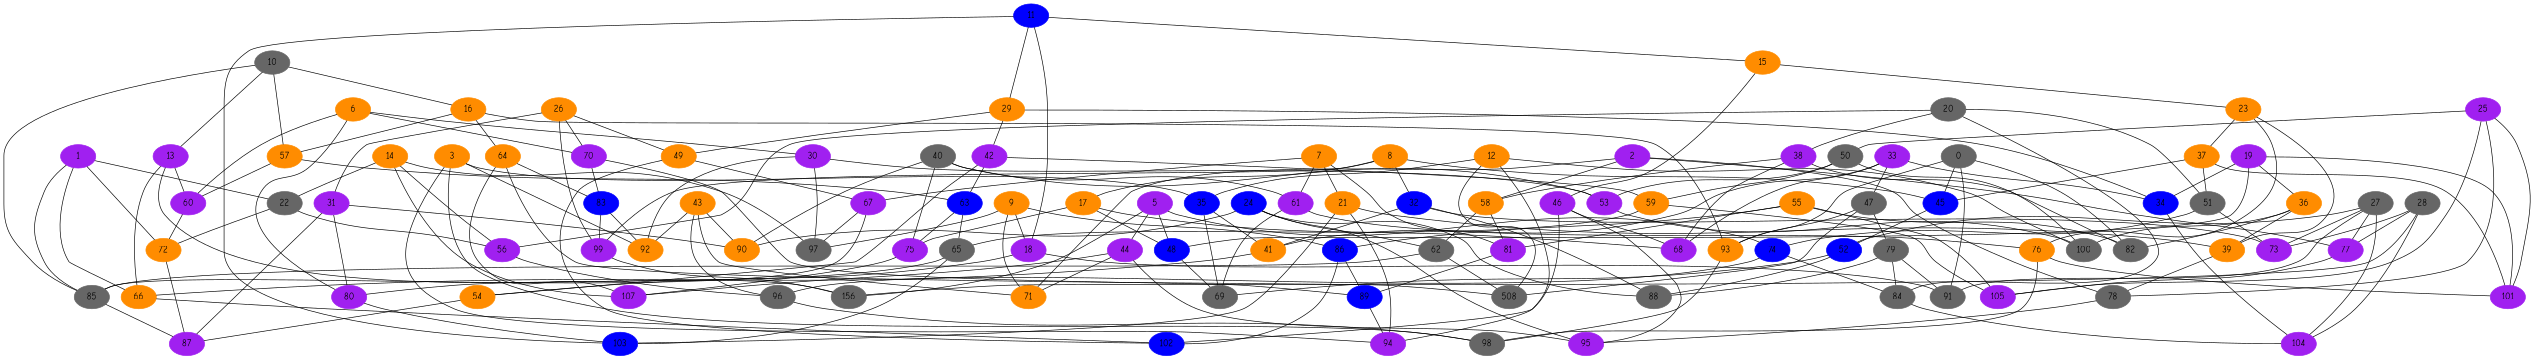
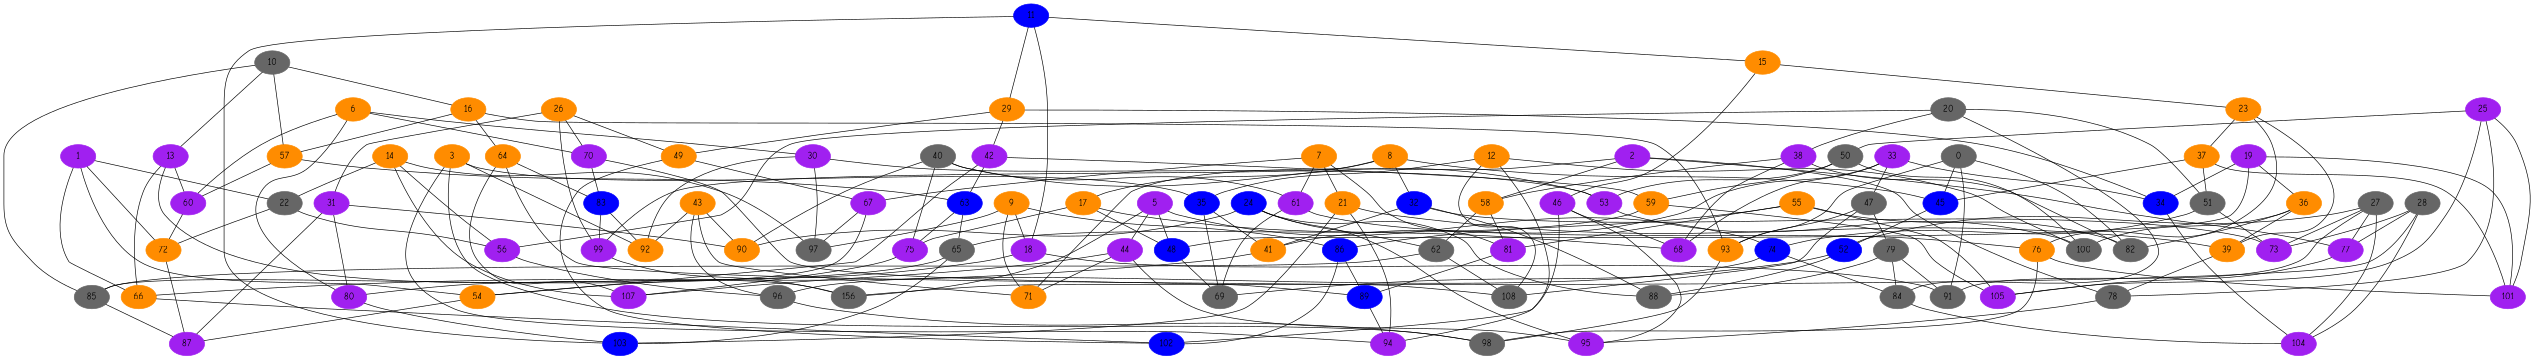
edge "1" -- "85": now "1" -- "54"
node "508": label "508" -> "108"
